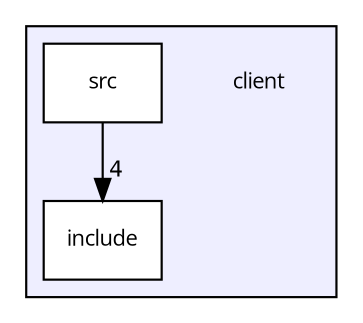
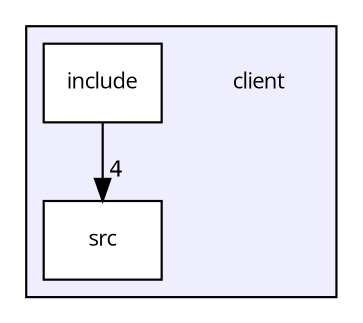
edge "src" -> "include": reversed
